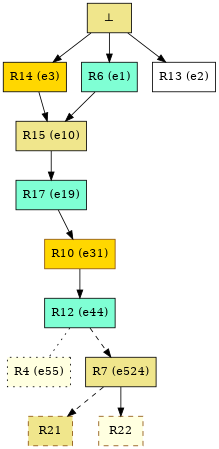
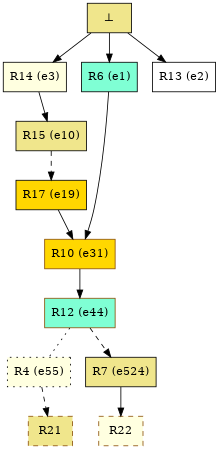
node "R14 (e3)": fillcolor gold -> lightyellow
edge "R6 (e1)" -> "R15 (e10)": now "R6 (e1)" -> "R10 (e31)"
edge "R15 (e10)" -> "R17 (e19)": style solid -> dashed
node "R17 (e19)": fillcolor aquamarine -> gold
node "R12 (e44)": color black -> #8c510a
edge "R7 (e524)" -> "R21": now "R4 (e55)" -> "R21"
